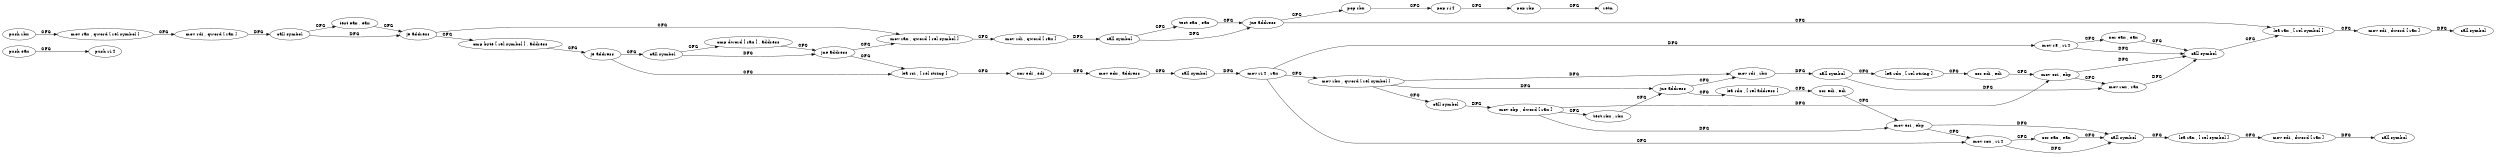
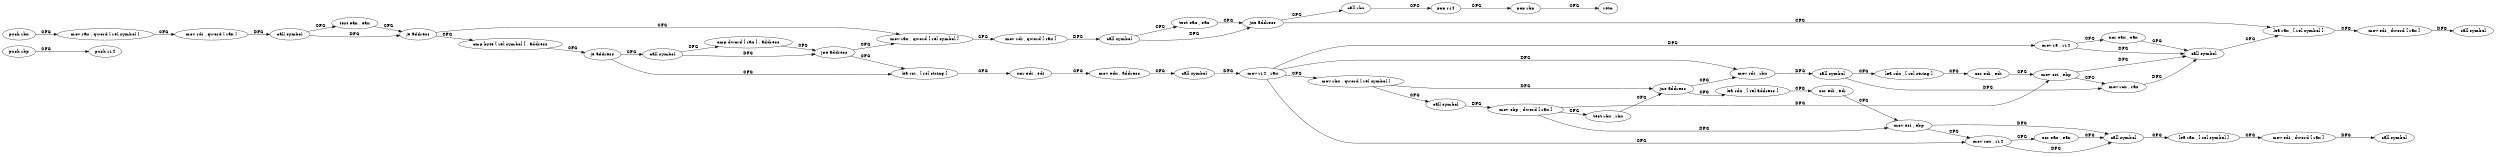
node "pop rbx": label "pop rbx" -> "call rbx"
node "push eax": label "push eax" -> "push rbp"
edge "mov rbx , qword [ rel symbol ]" -> "mov rdi , rbx": now "mov r14 , rax" -> "mov rdi , rbx"
